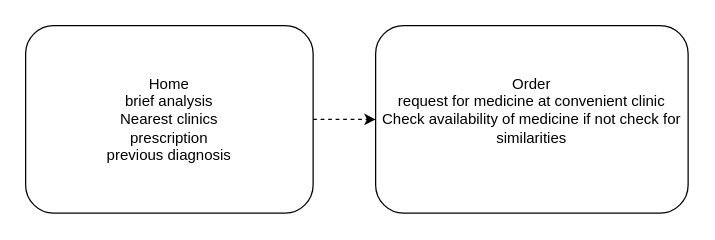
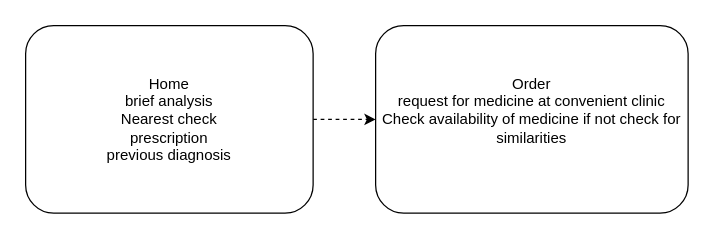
node "Home brief analysis Nearest clinics prescription previous diagnosis": label "Home brief analysis Nearest clinics prescription previous diagnosis" -> "Home brief analysis Nearest check prescription previous diagnosis"
